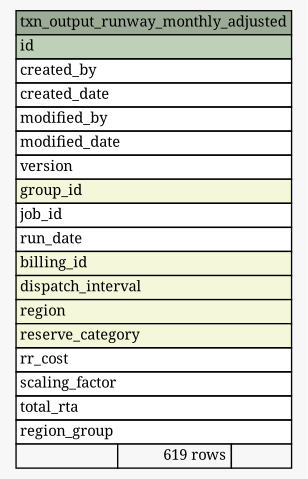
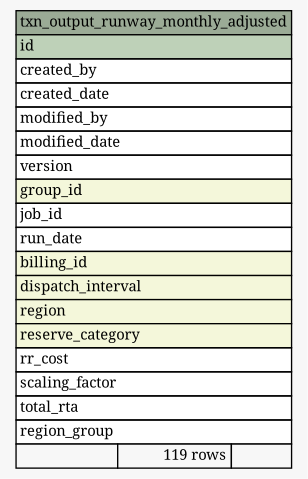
node "txn_output_runway_monthly_adjusted": text "619 rows" -> "119 rows"
